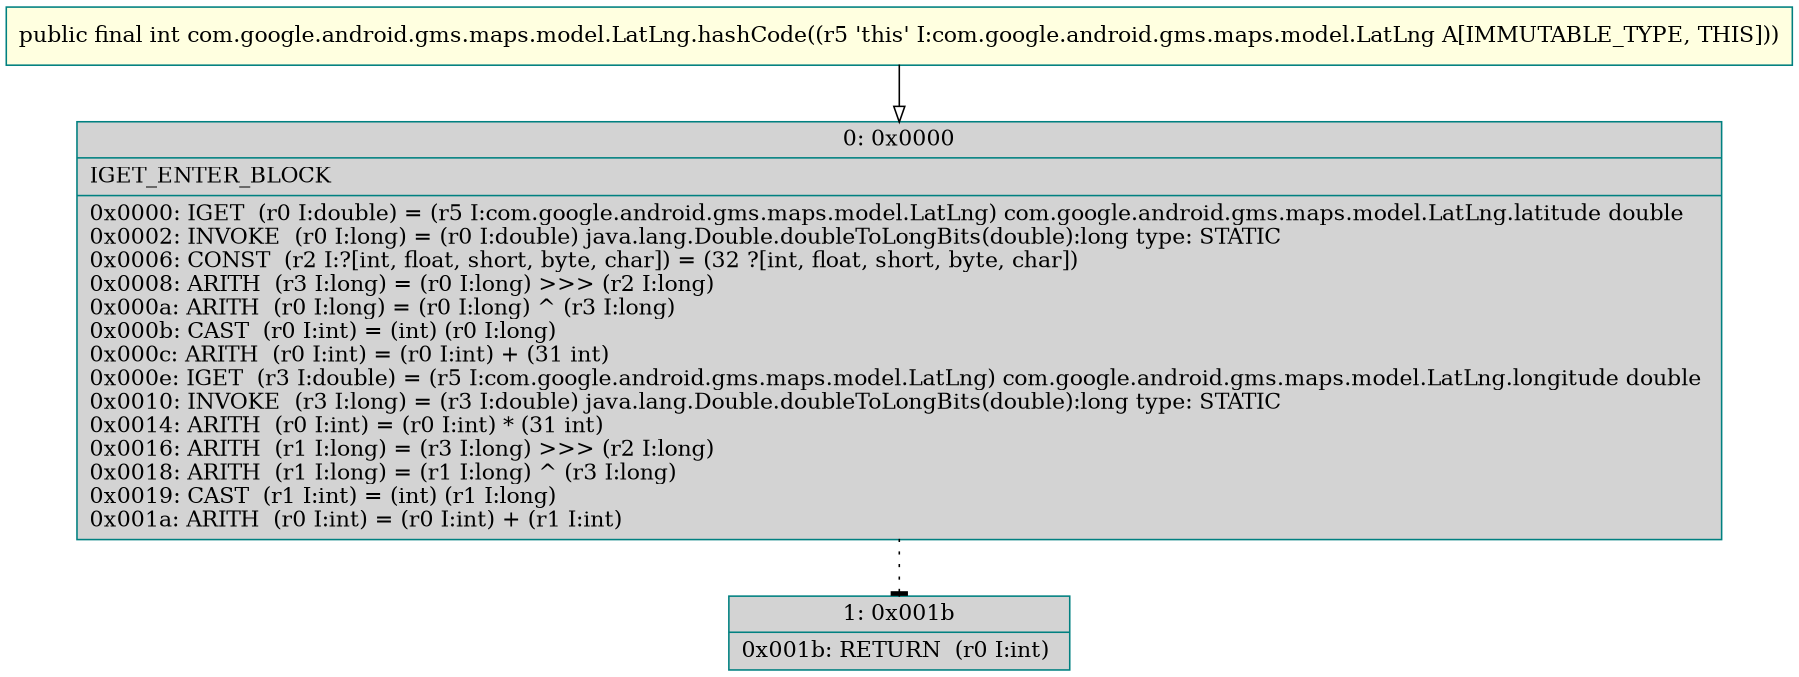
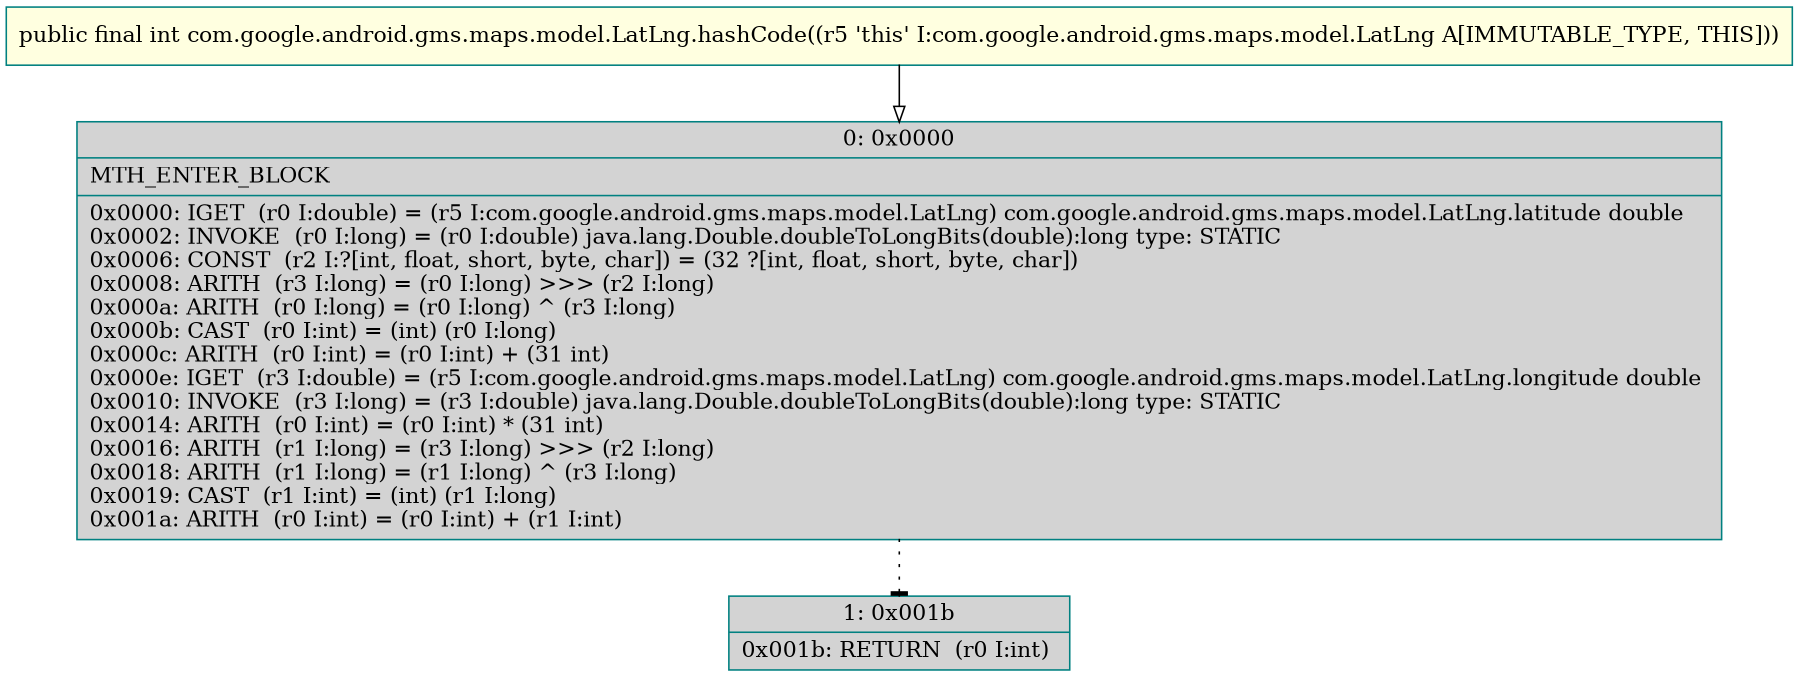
node "0: 0x0000": text "IGET_ENTER_BLOCK" -> "MTH_ENTER_BLOCK"
